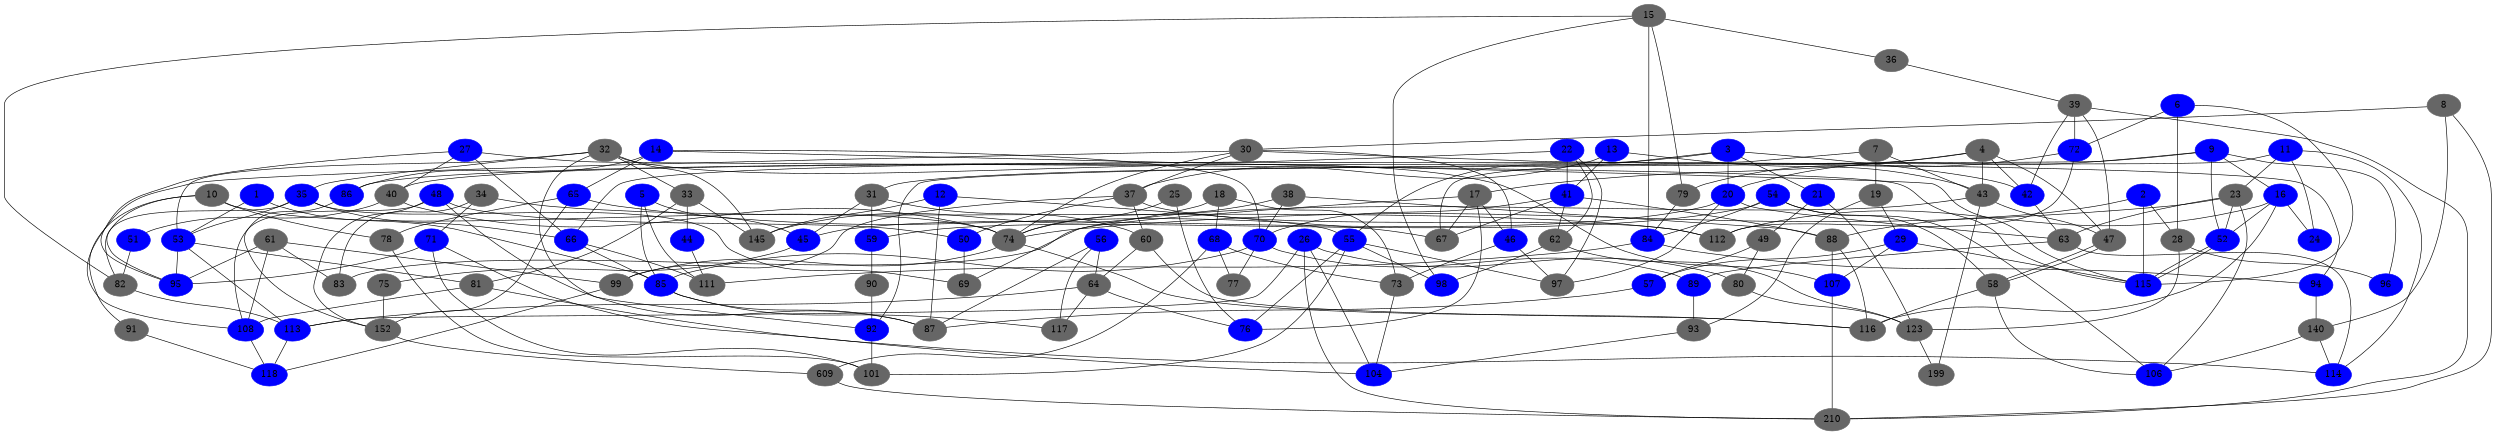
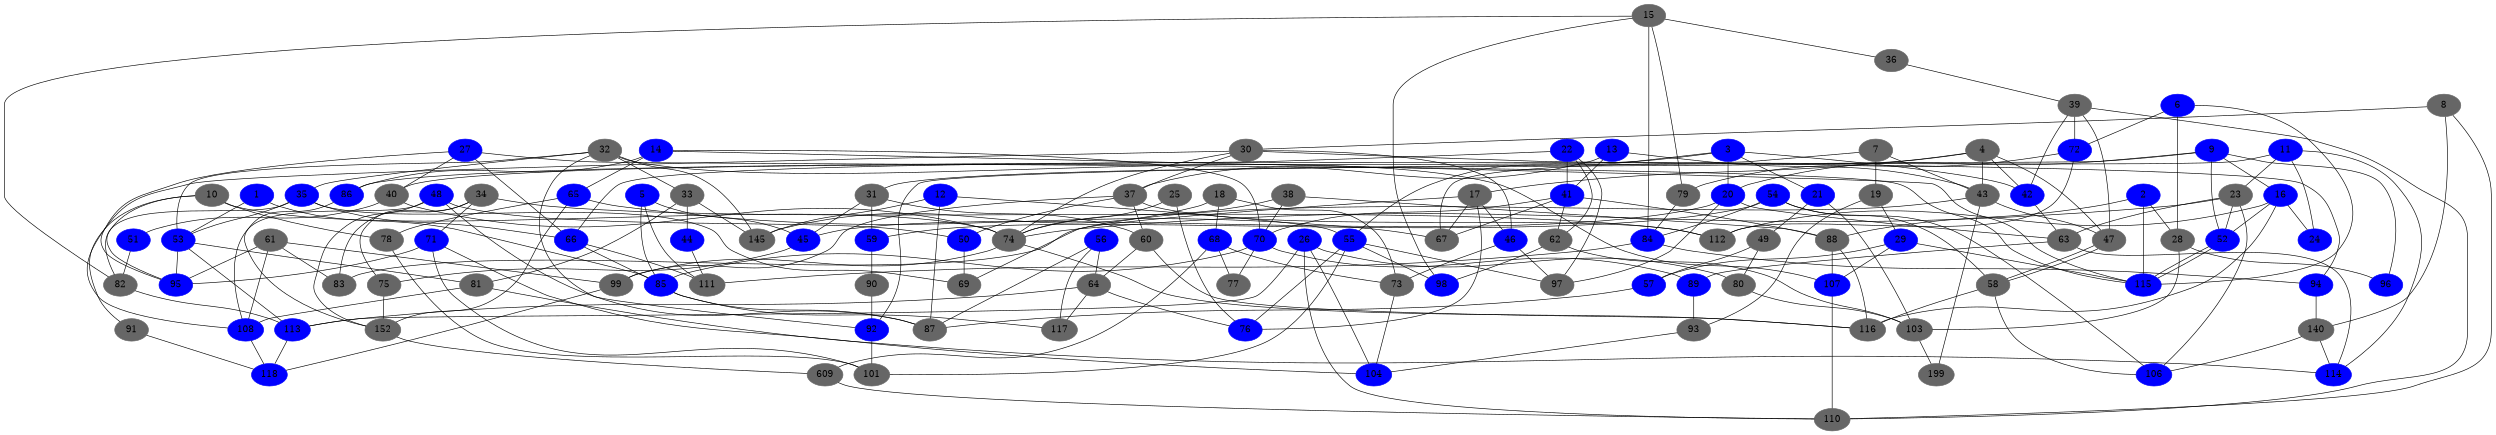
edge "34" -- "75": added
node "123": label "123" -> "103"
node "210": label "210" -> "110"
